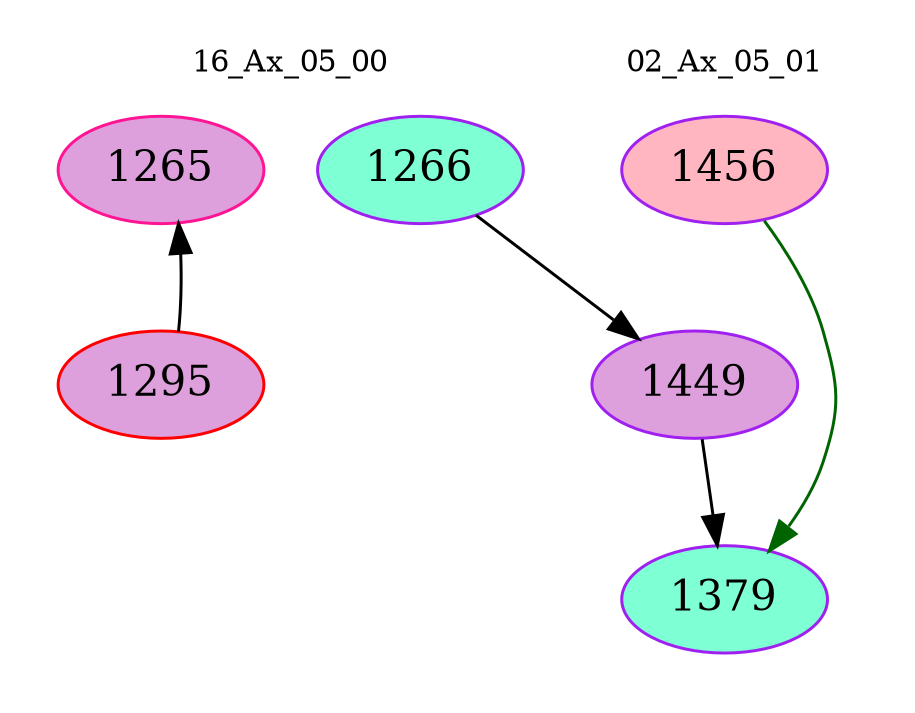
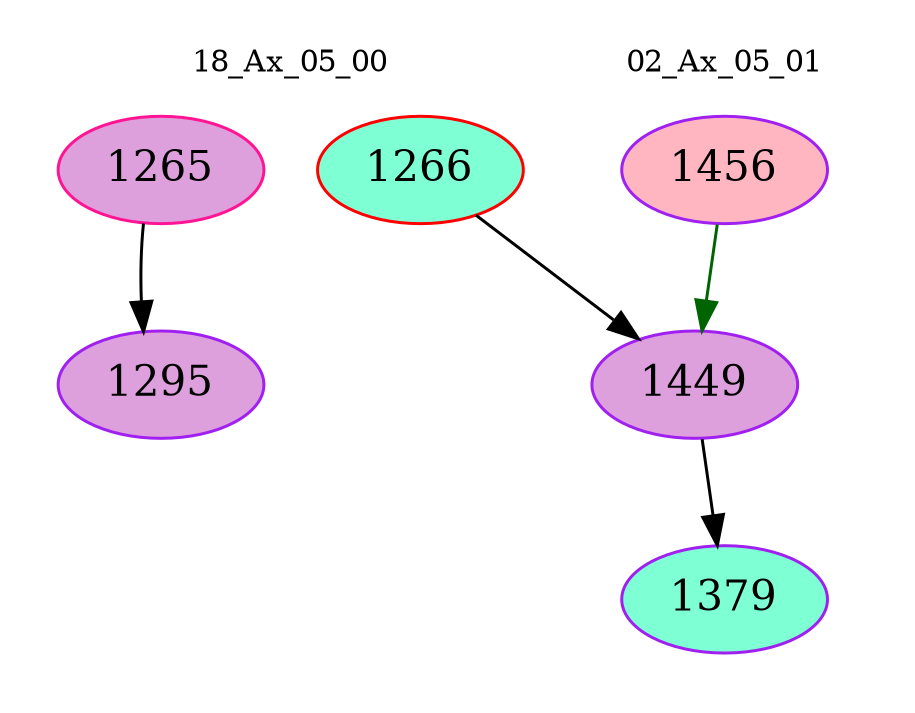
cluster "16_Ax_05_00": label "16_Ax_05_00" -> "18_Ax_05_00"
node "1266": color purple -> red
edge "1295" -> "1265": reversed
edge "1456" -> "1379": now "1456" -> "1449"
node "1295": color red -> purple
